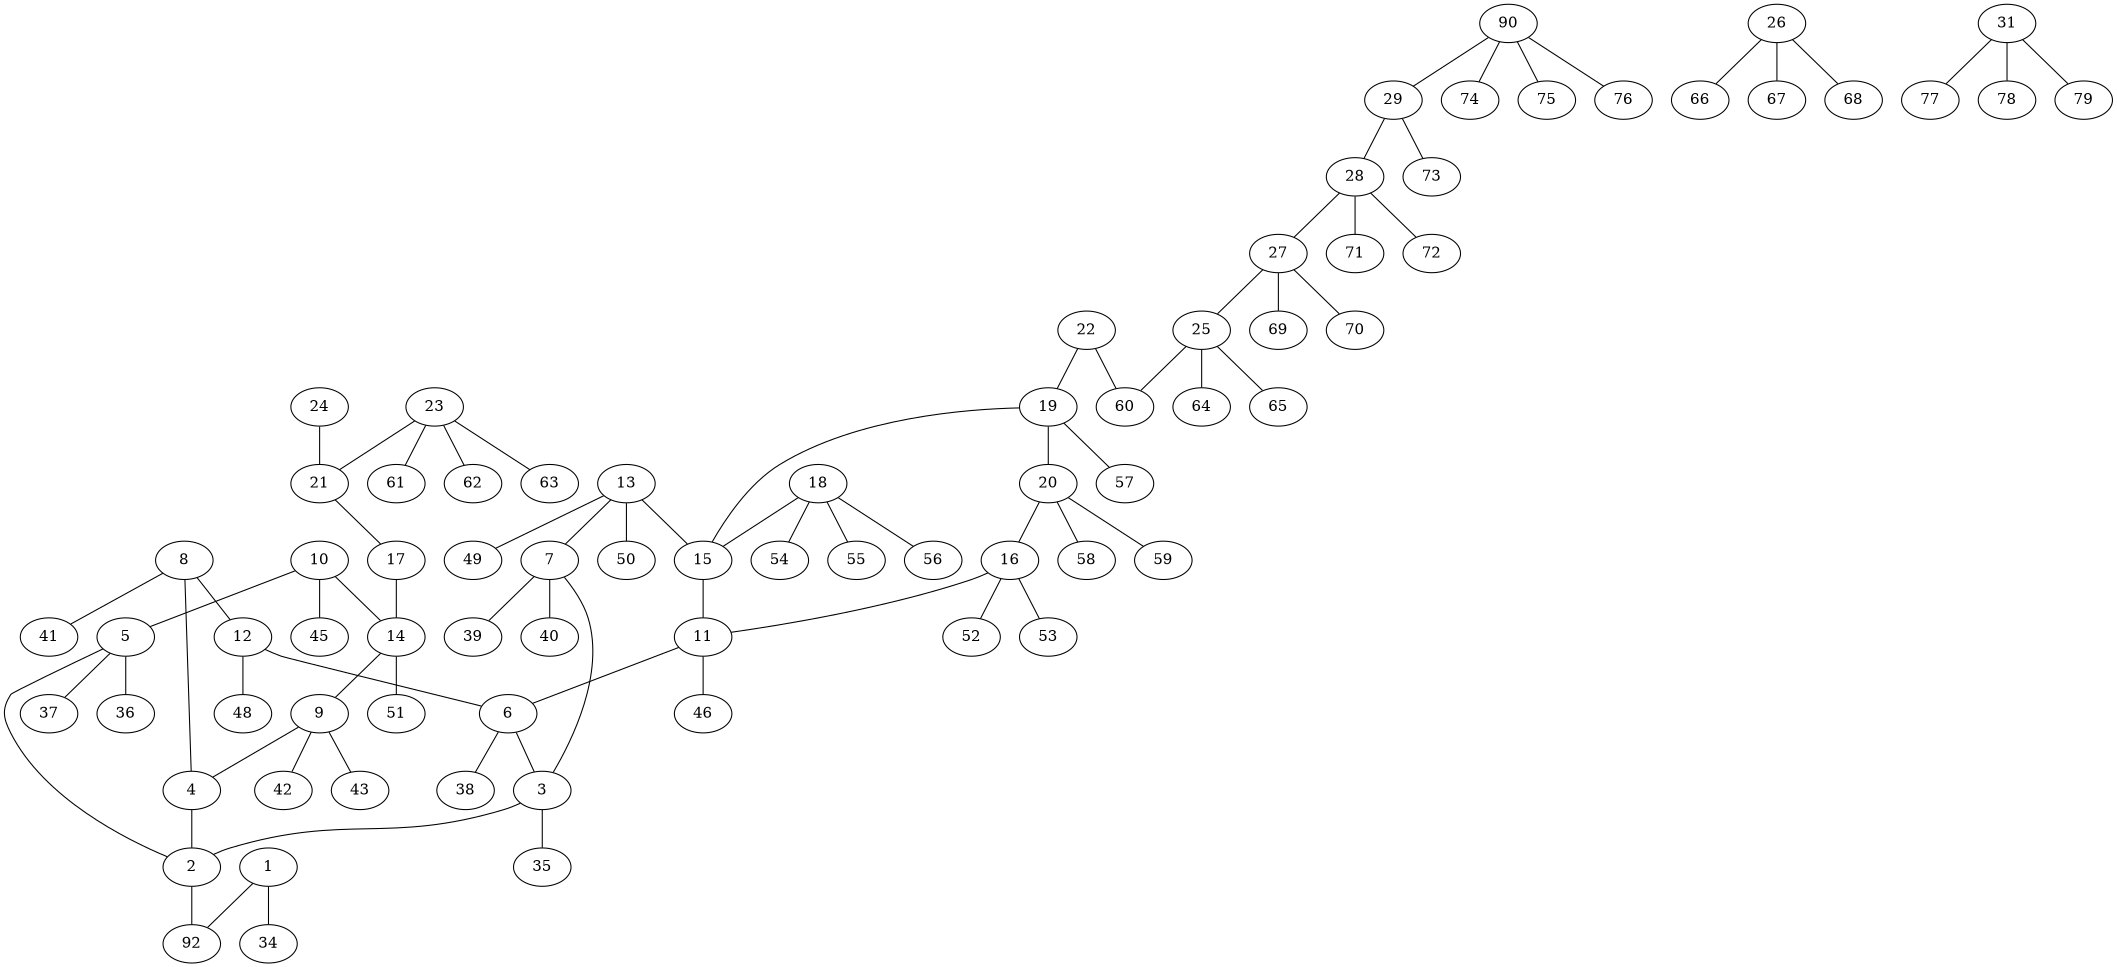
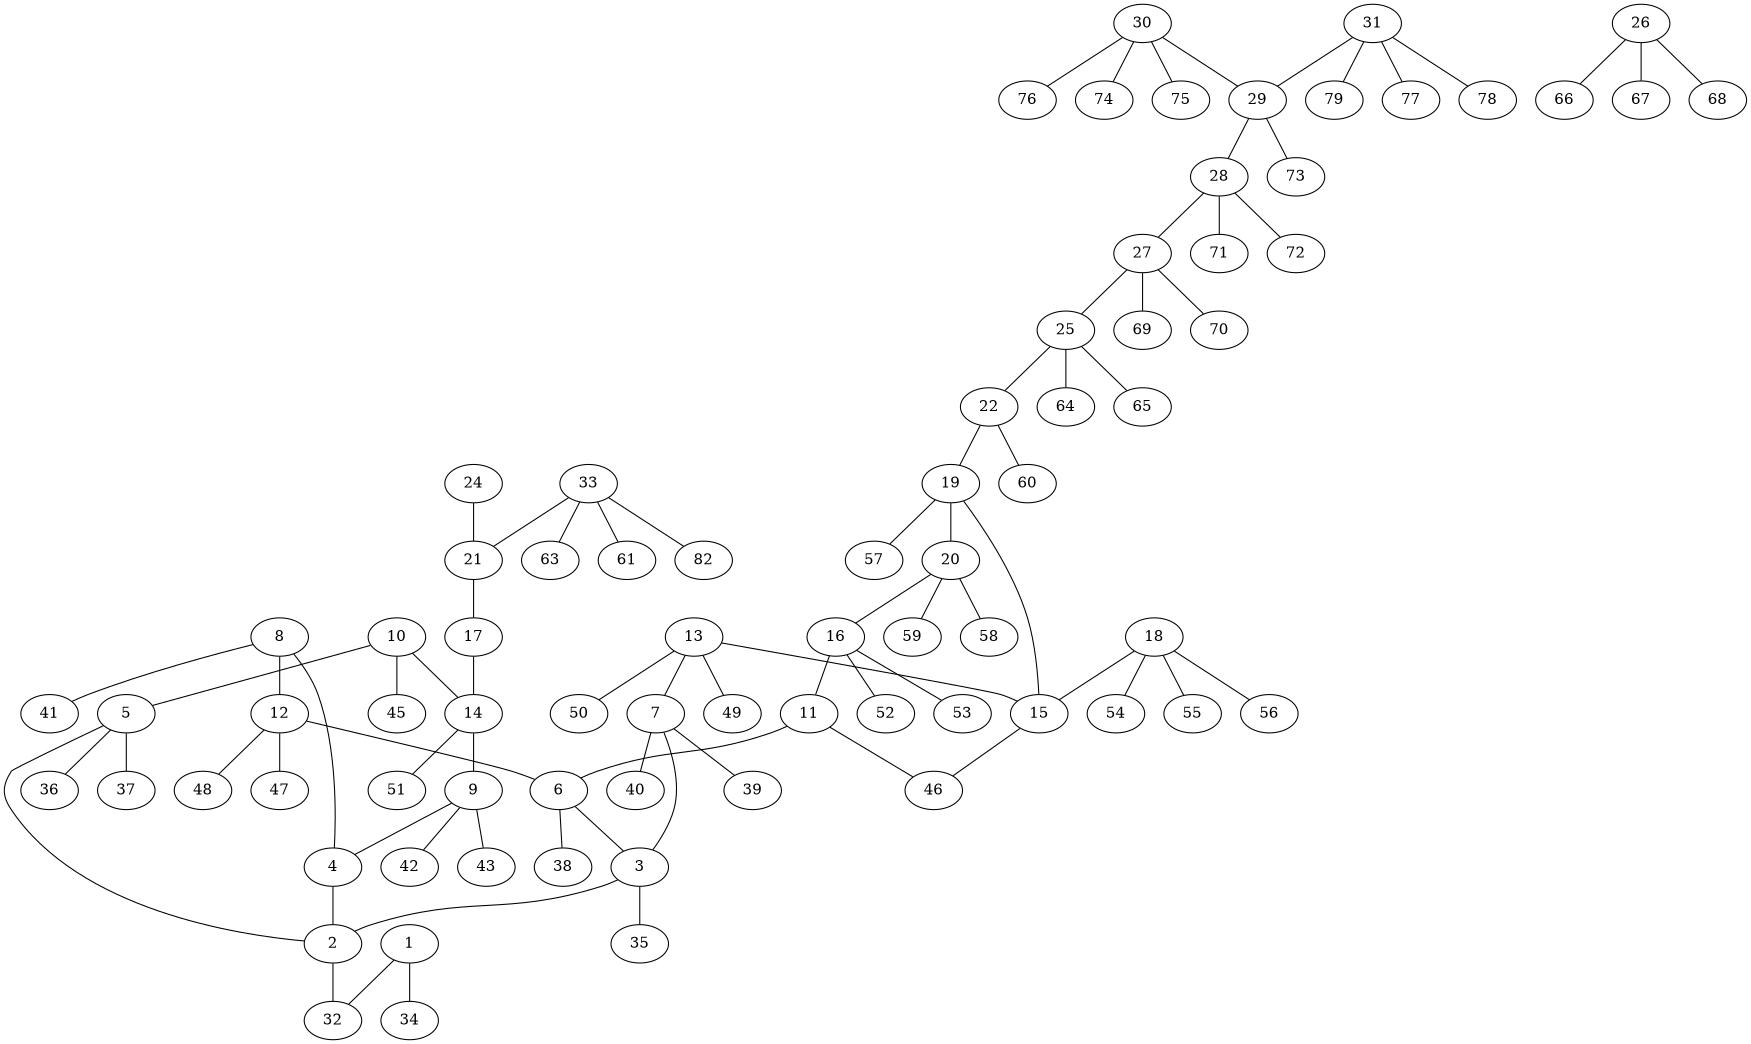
node "90": label "90" -> "30"
edge "31" -- "29": added
edge "25" -- "60": now "25" -- "22"
node "23": label "23" -> "33"
node "62": label "62" -> "82"
edge "15" -- "11": now "15" -- "46"
node "47": added
node "92": label "92" -> "32"
